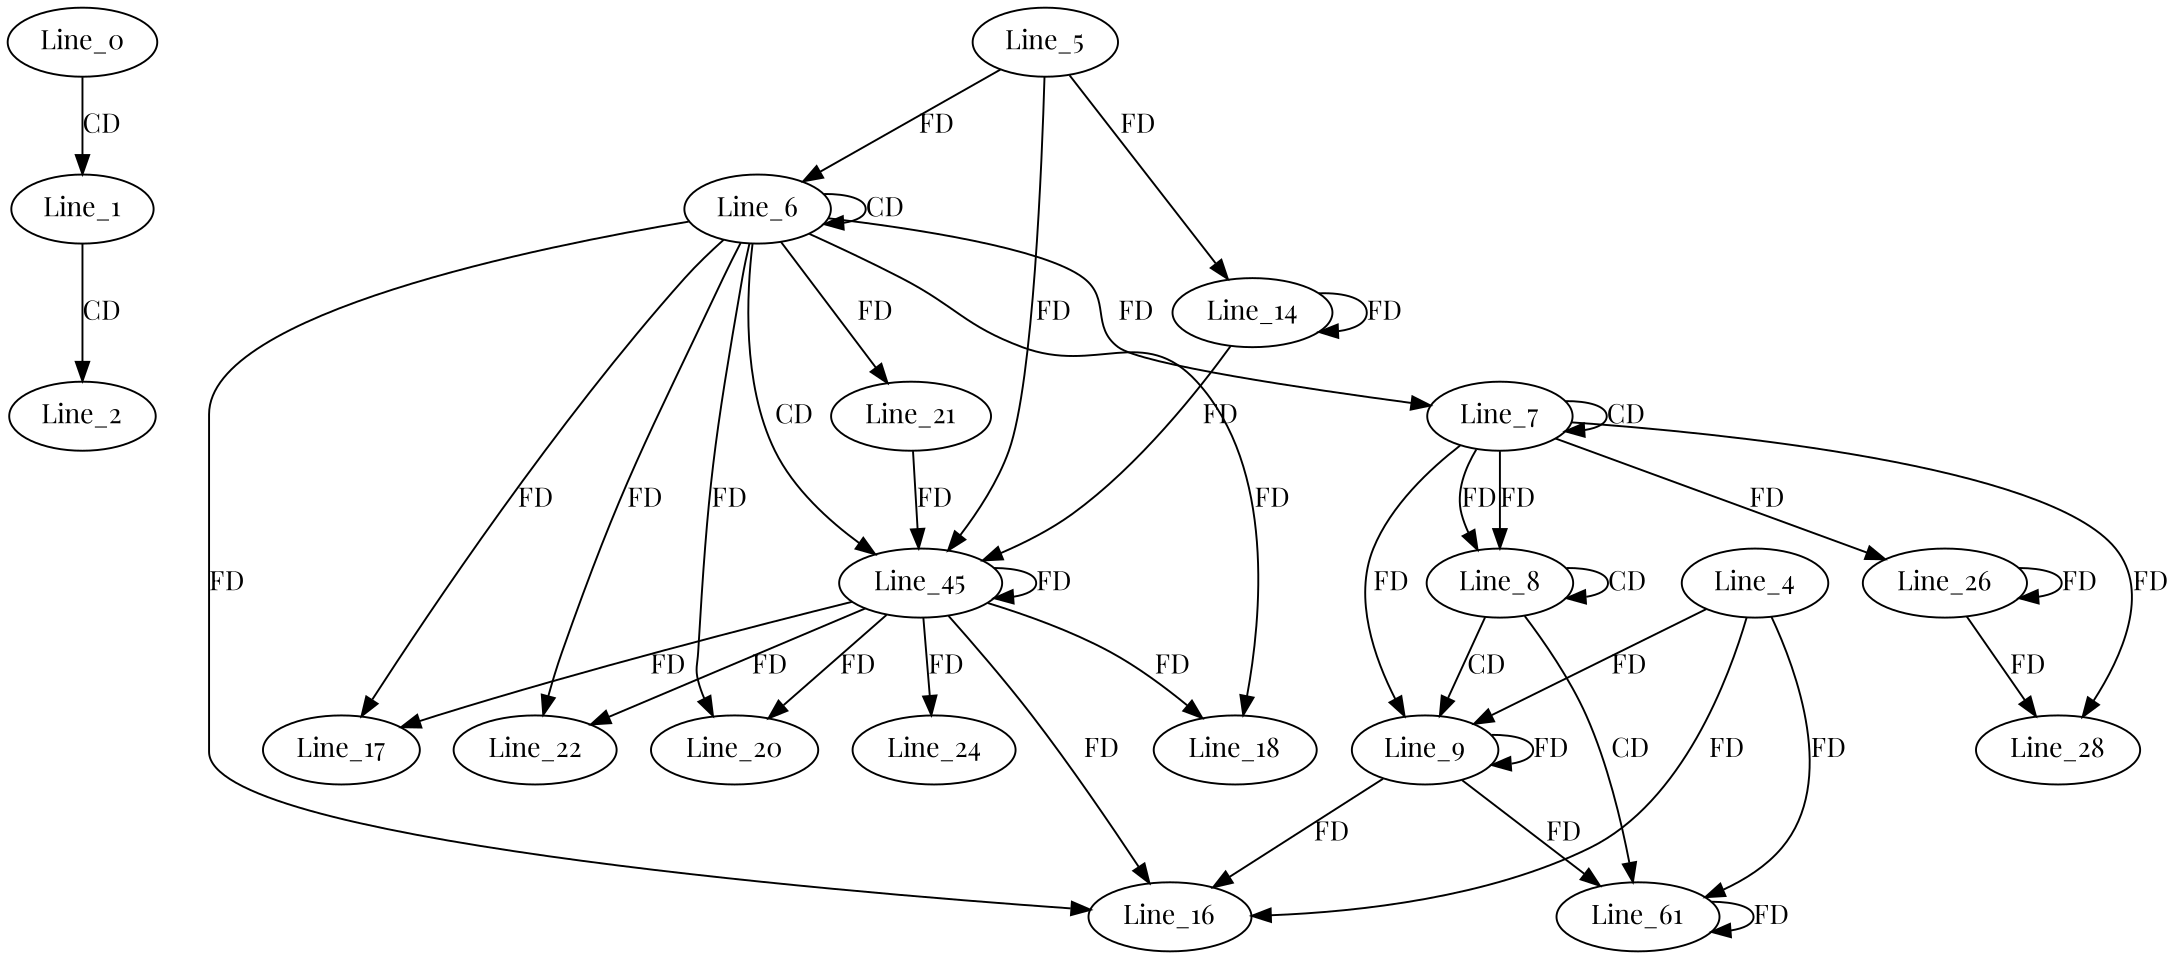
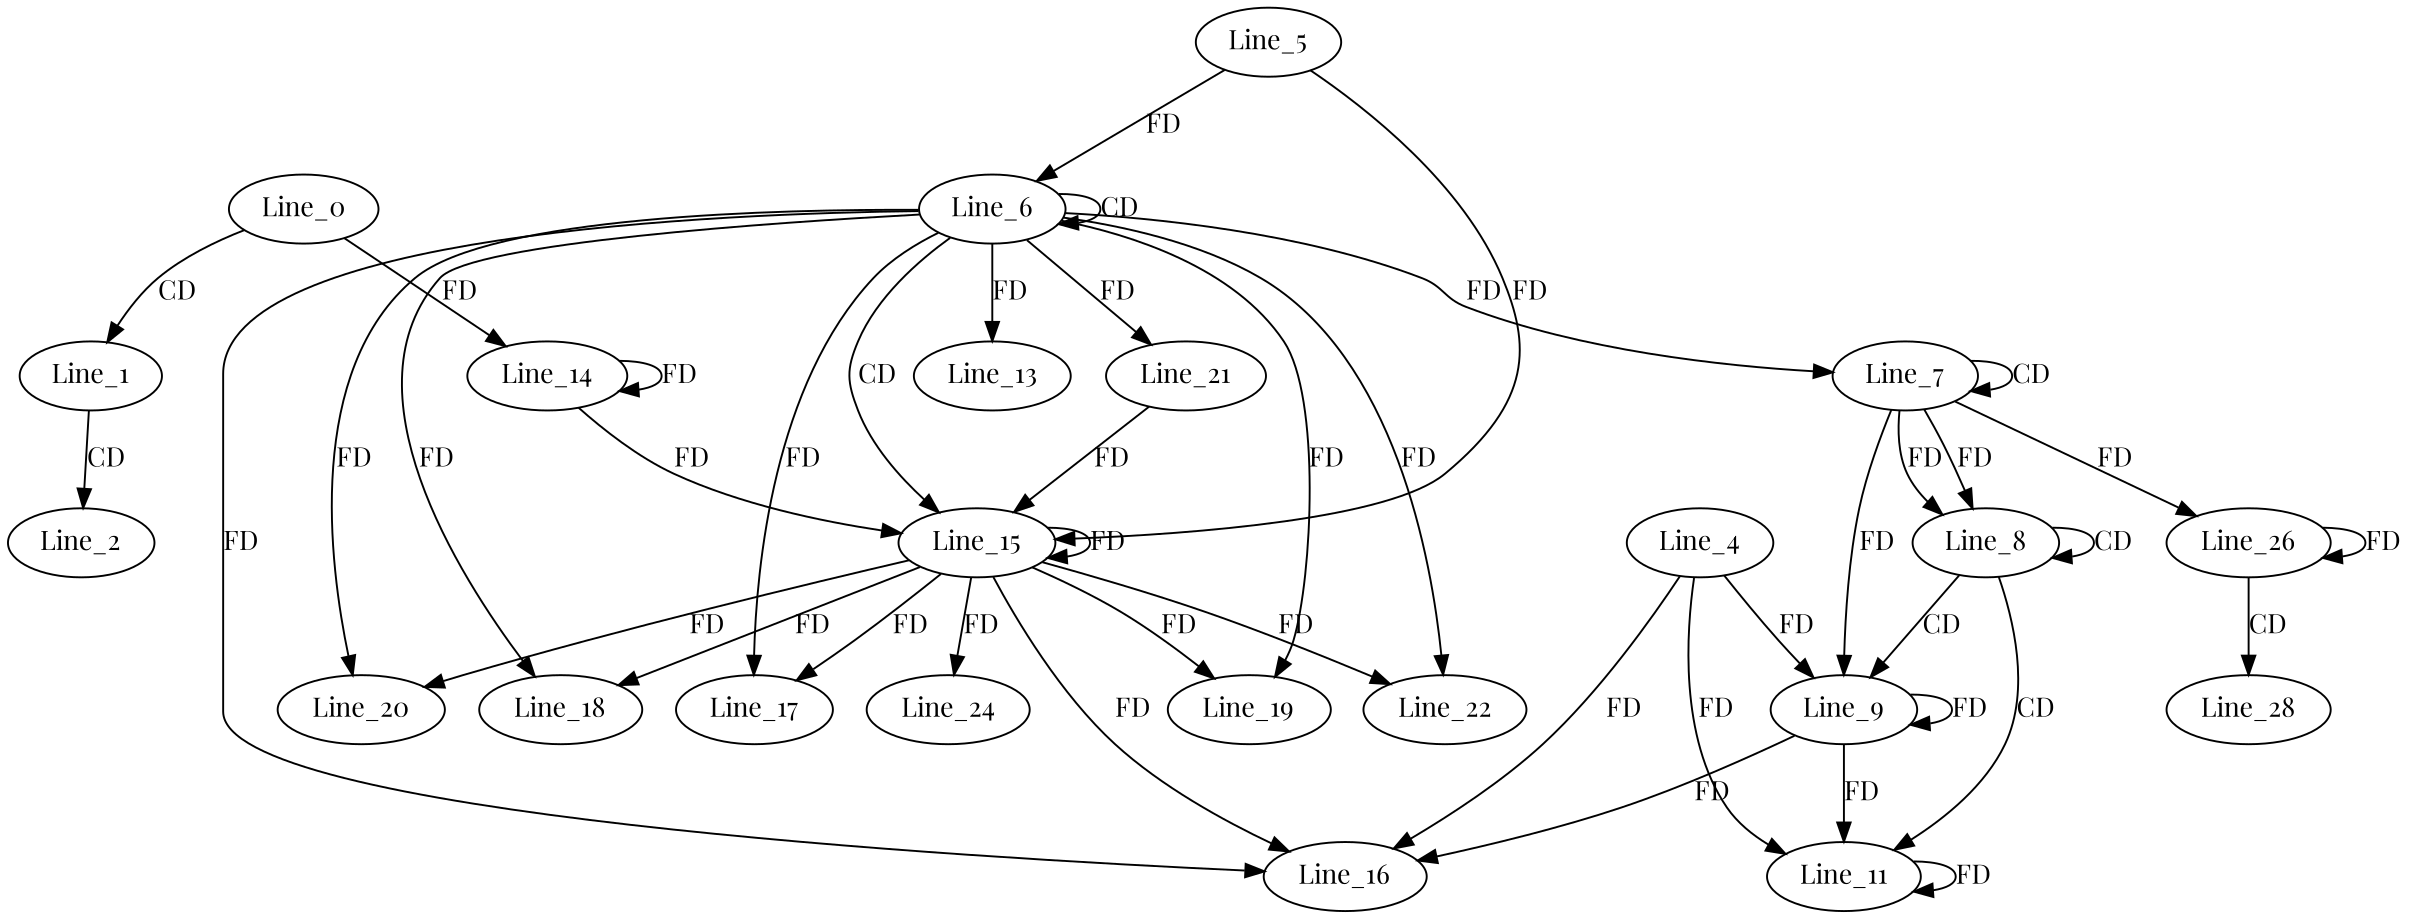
edge "Line_5" -> "Line_14": now "Line_0" -> "Line_14"
node "Line_13": added
edge "Line_7" -> "Line_28": removed, label "FD"
node "Line_45": label "Line_45" -> "Line_15"
edge "Line_26" -> "Line_28": label "FD" -> "CD"
node "Line_19": added
node "Line_61": label "Line_61" -> "Line_11"
